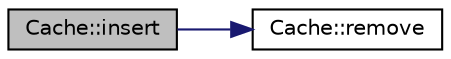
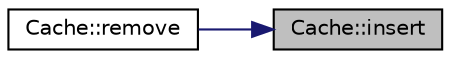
edge "Cache::insert" -> "Cache::remove": reversed
